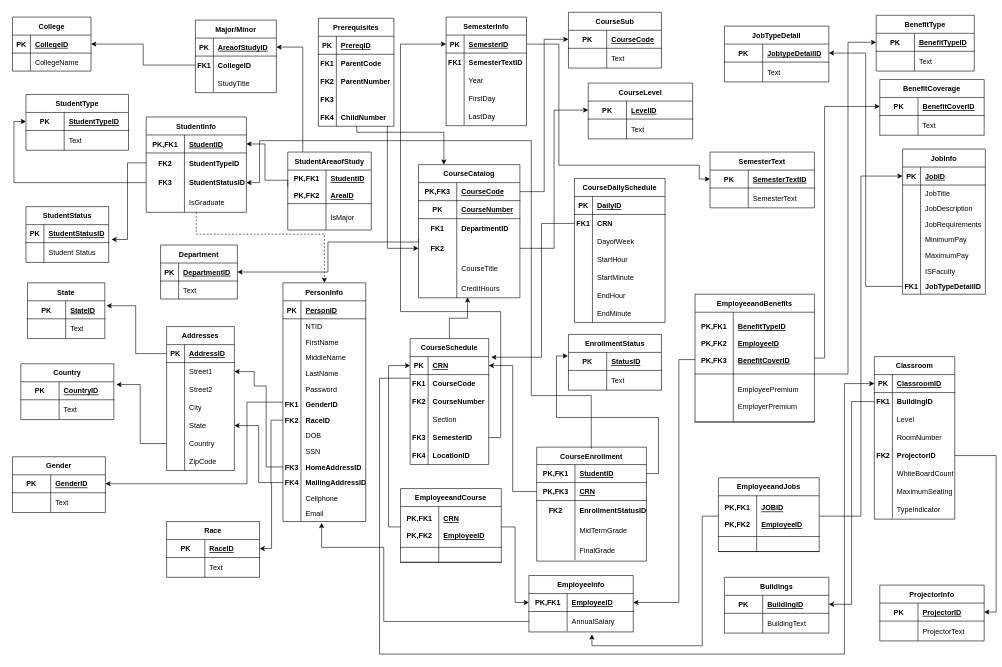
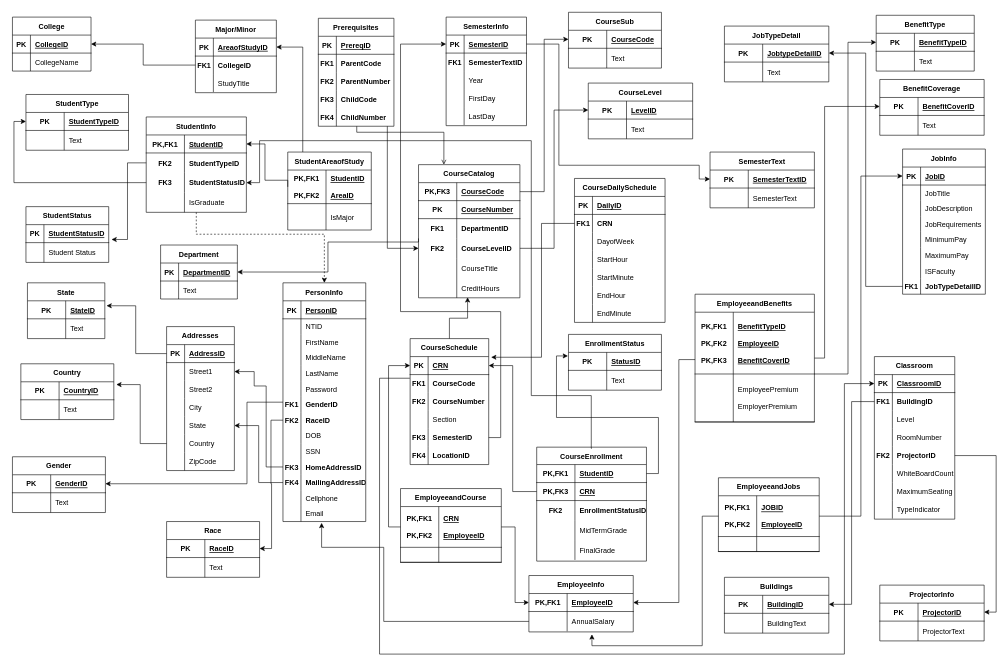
node "ChildCode": added
edge "Prerequisites" -> "CourseCatalog": arrowhead classic -> open
node "CourseLevelID": added
